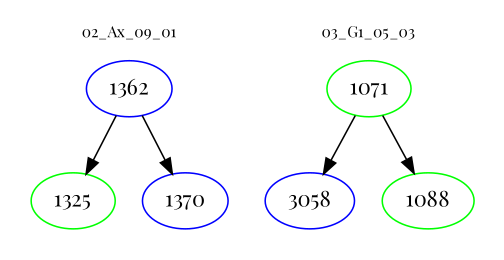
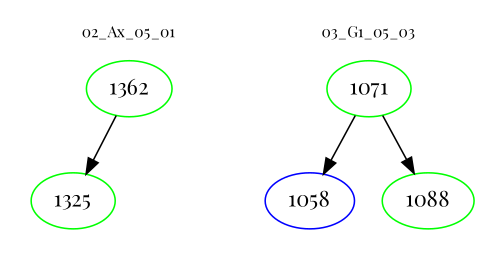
cluster "02_Ax_09_01": label "02_Ax_09_01" -> "02_Ax_05_01"
node "1362": color blue -> green
node "1370": removed
node "3058": label "3058" -> "1058"
